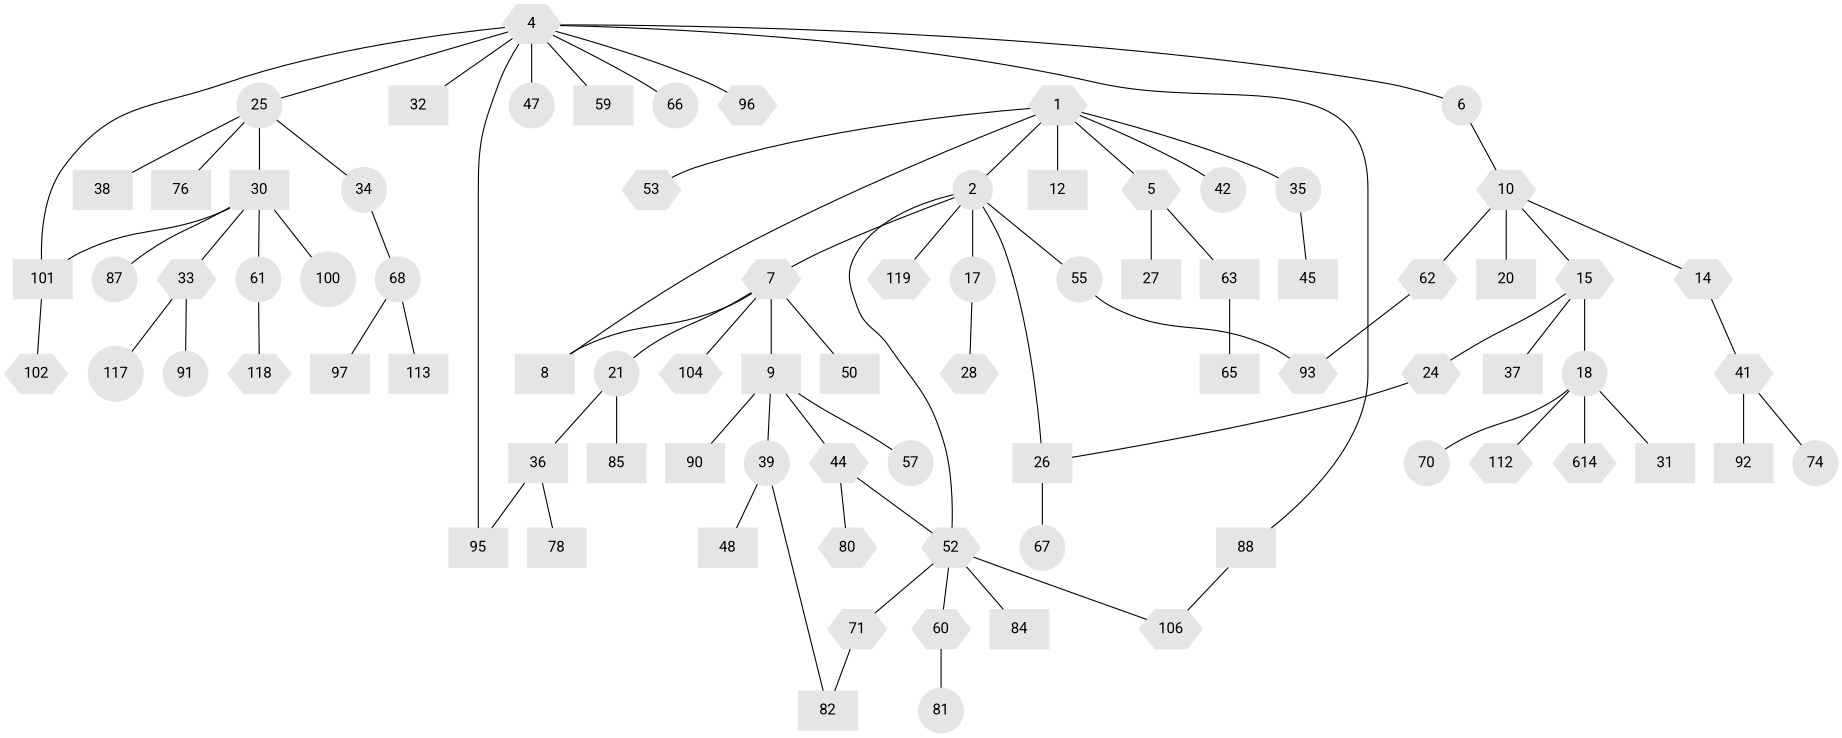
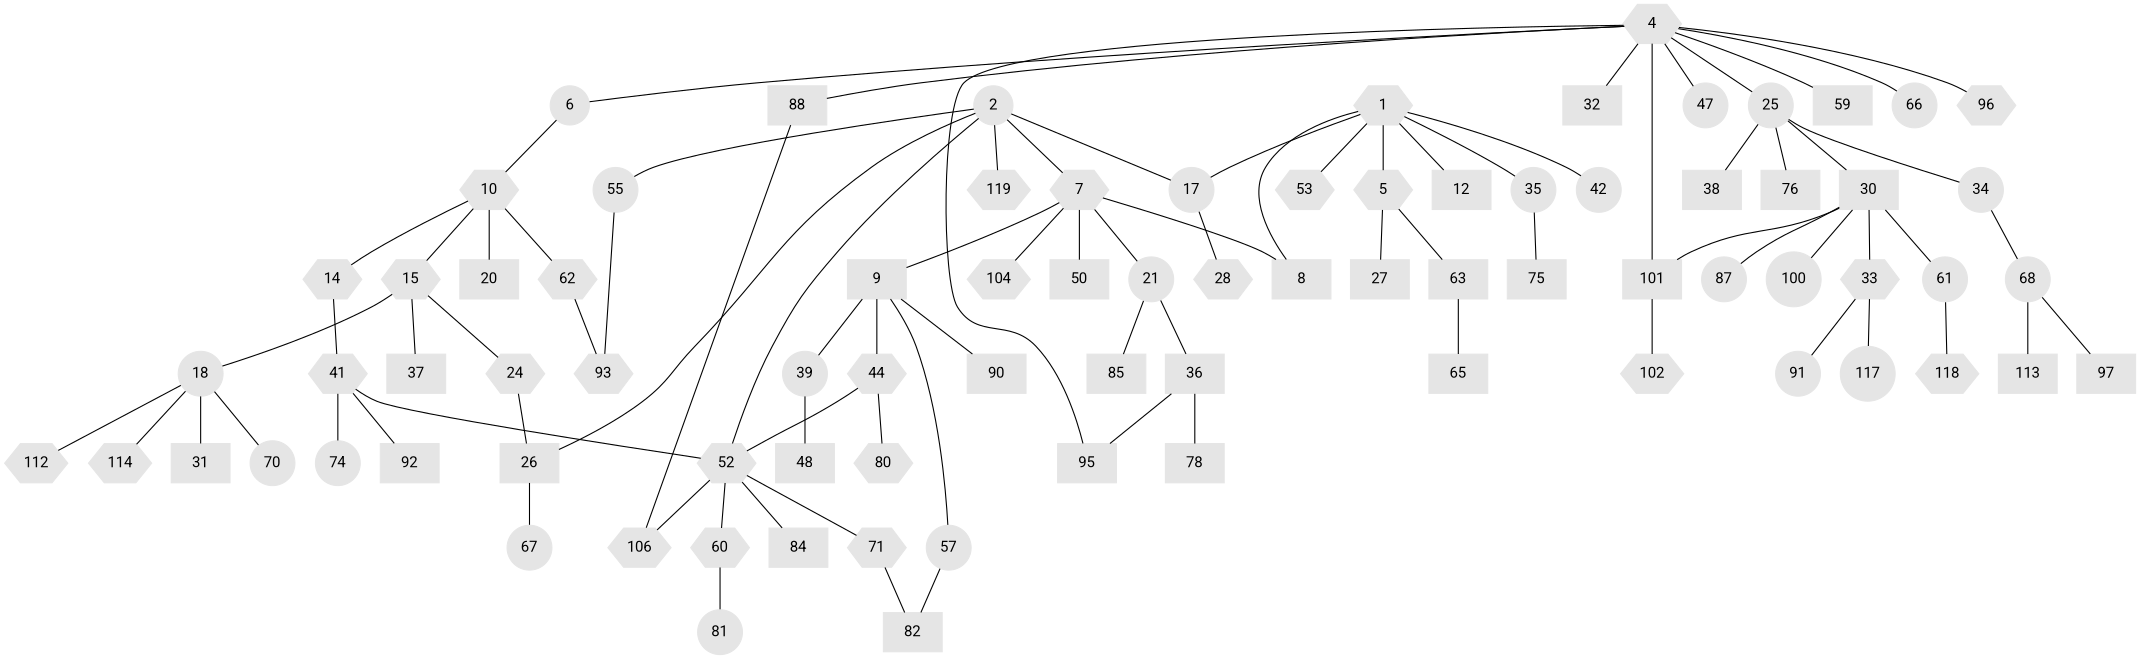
edge "1" -- "2": now "1" -- "17"
node "45": label "45" -> "75"
edge "41" -- "52": added
node "614": label "614" -> "114"
edge "39" -- "82": now "57" -- "82"
